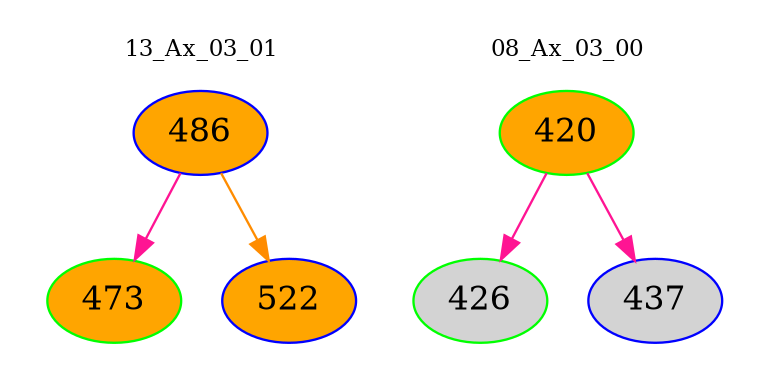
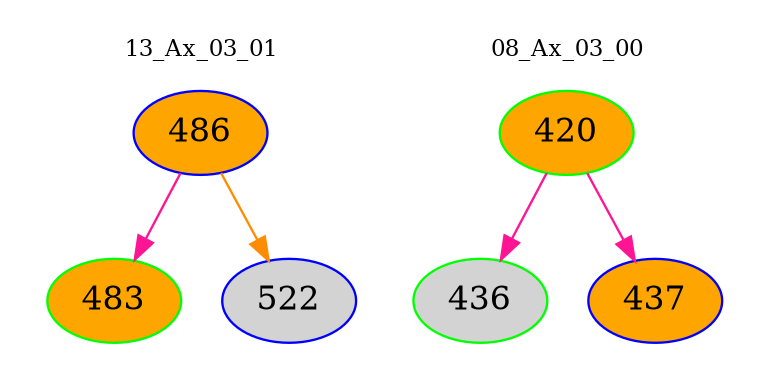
node "473": label "473" -> "483"
node "522": fillcolor orange -> lightgrey
node "426": label "426" -> "436"
node "437": fillcolor lightgrey -> orange
